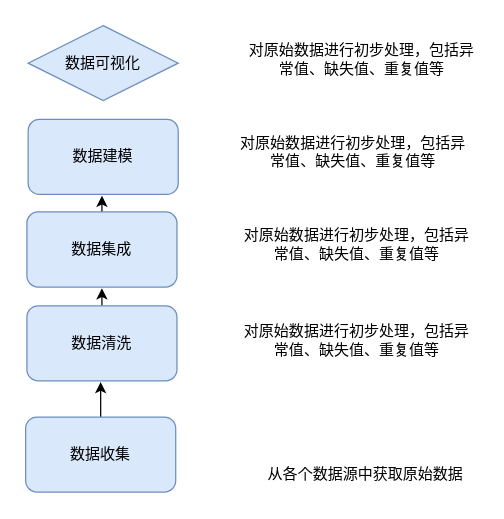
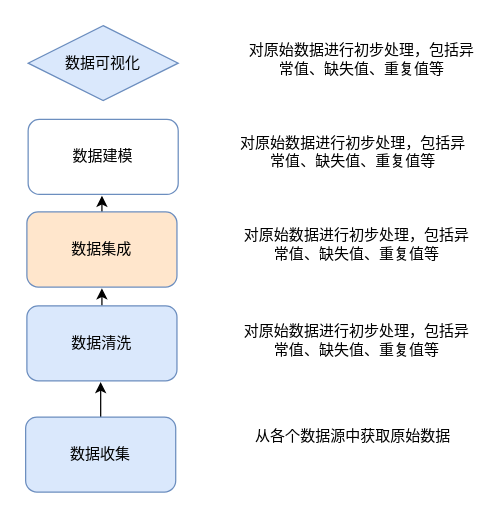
node "数据建模": fillcolor #dae8fc -> #ffffff
node "数据集成": fillcolor #dae8fc -> #ffe6cc
node "从各个数据源中获取原始数据": moved (366, 474) -> (353, 437)
